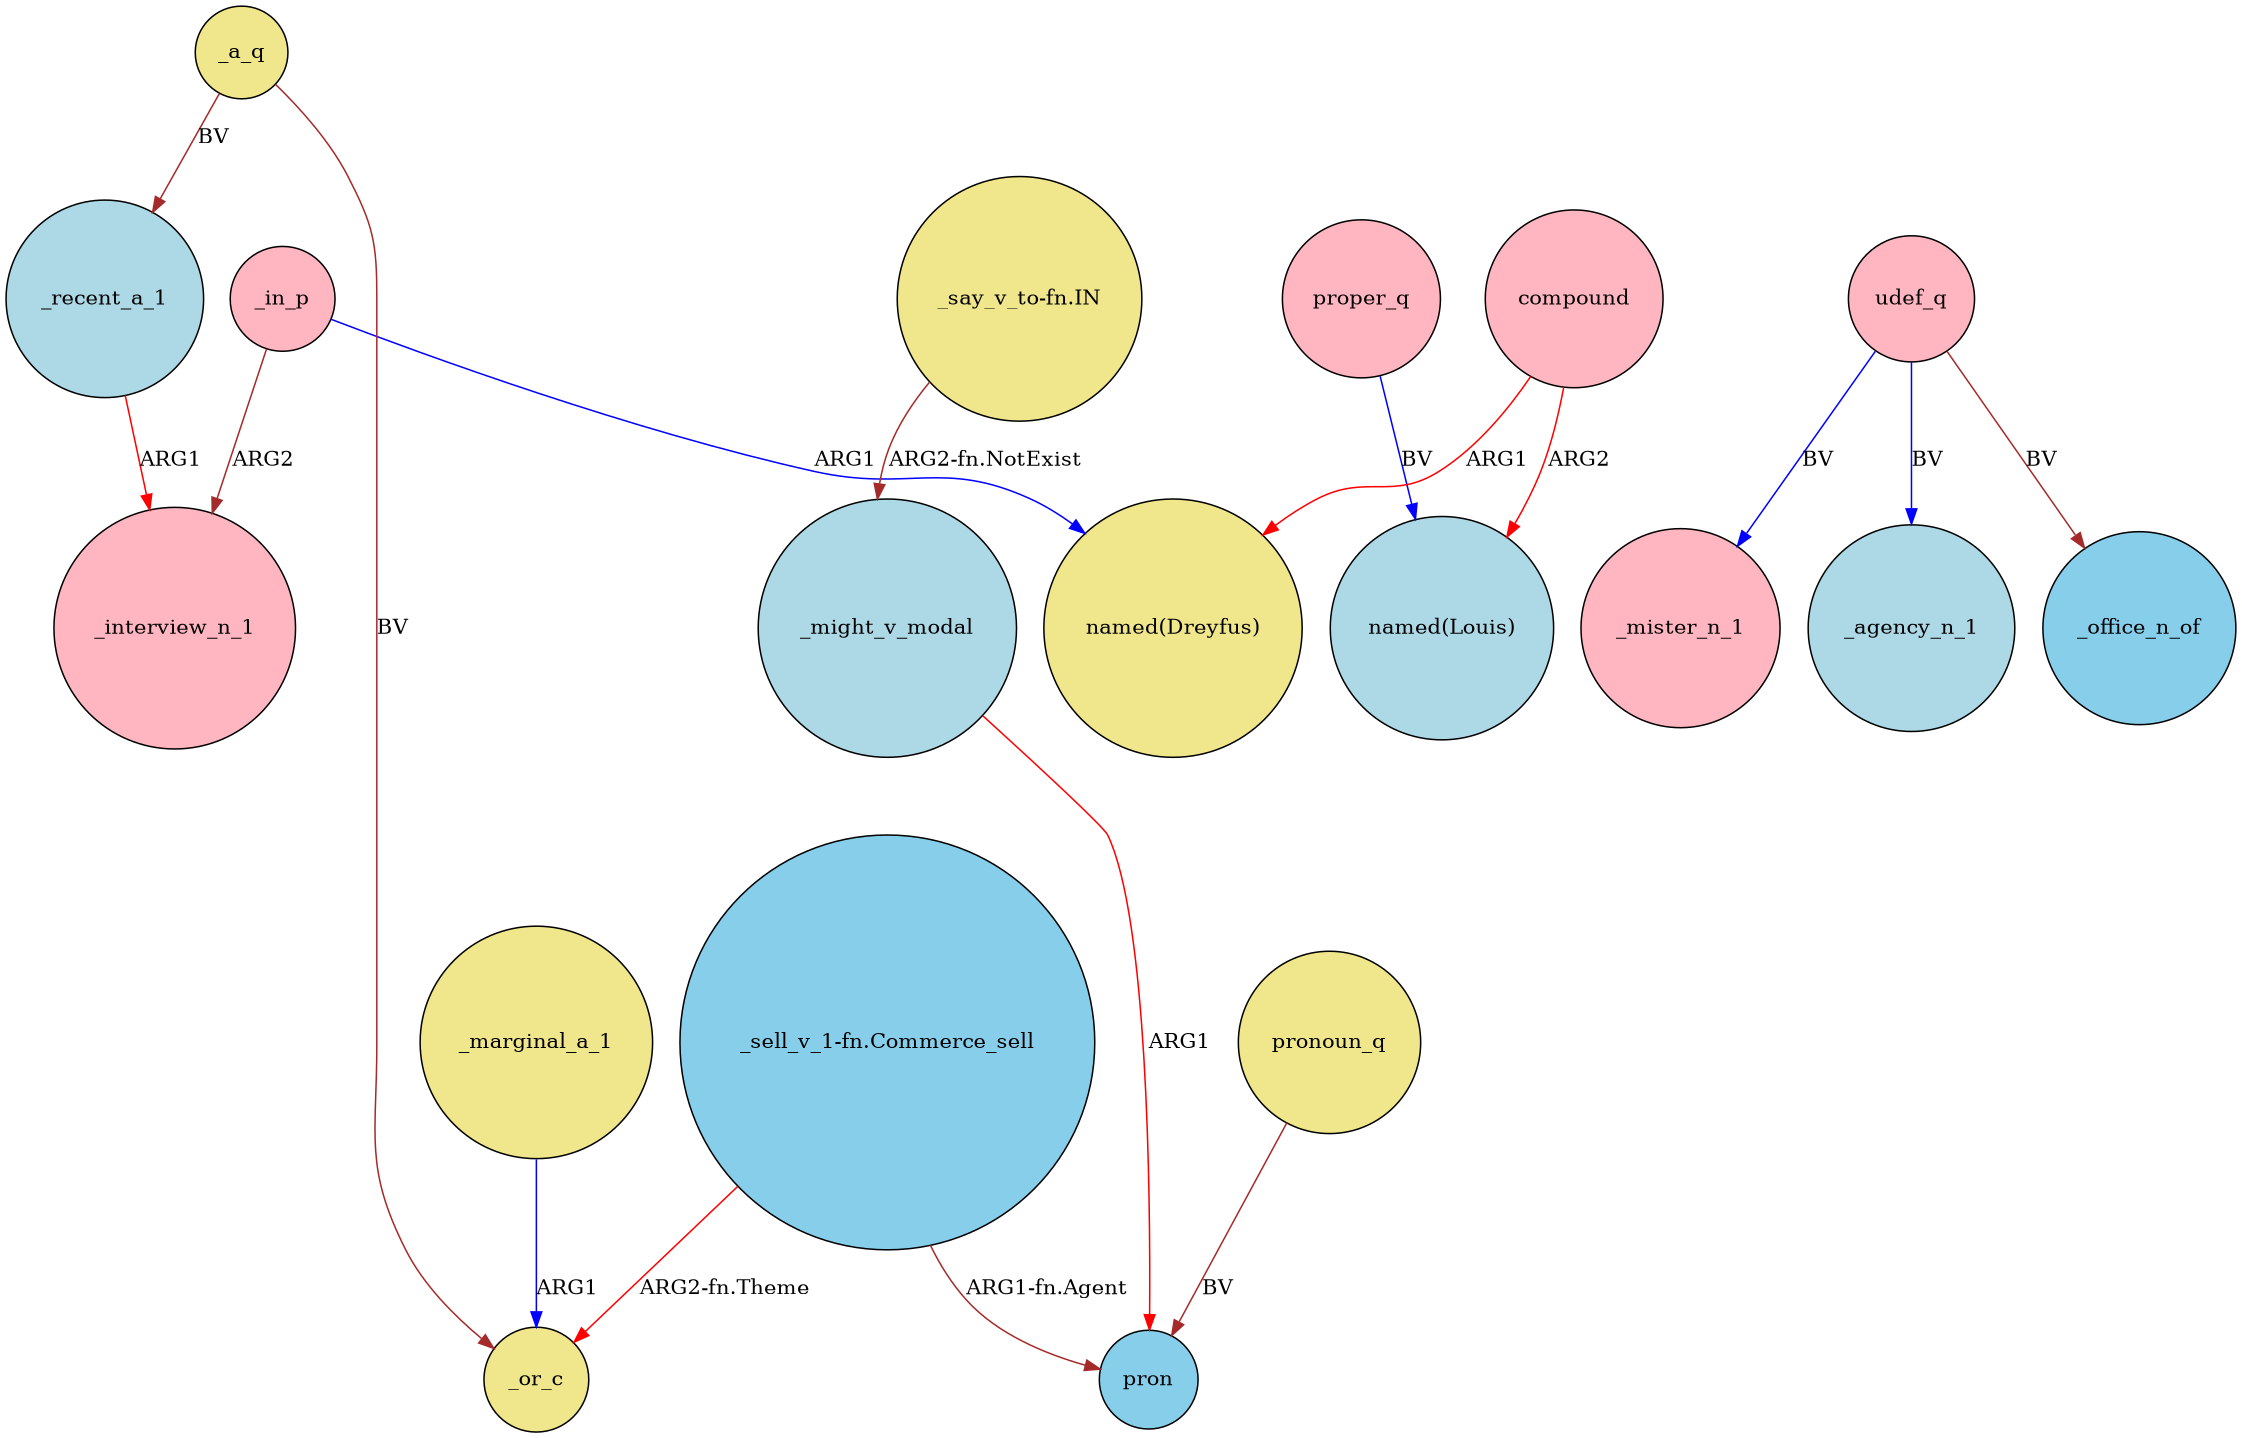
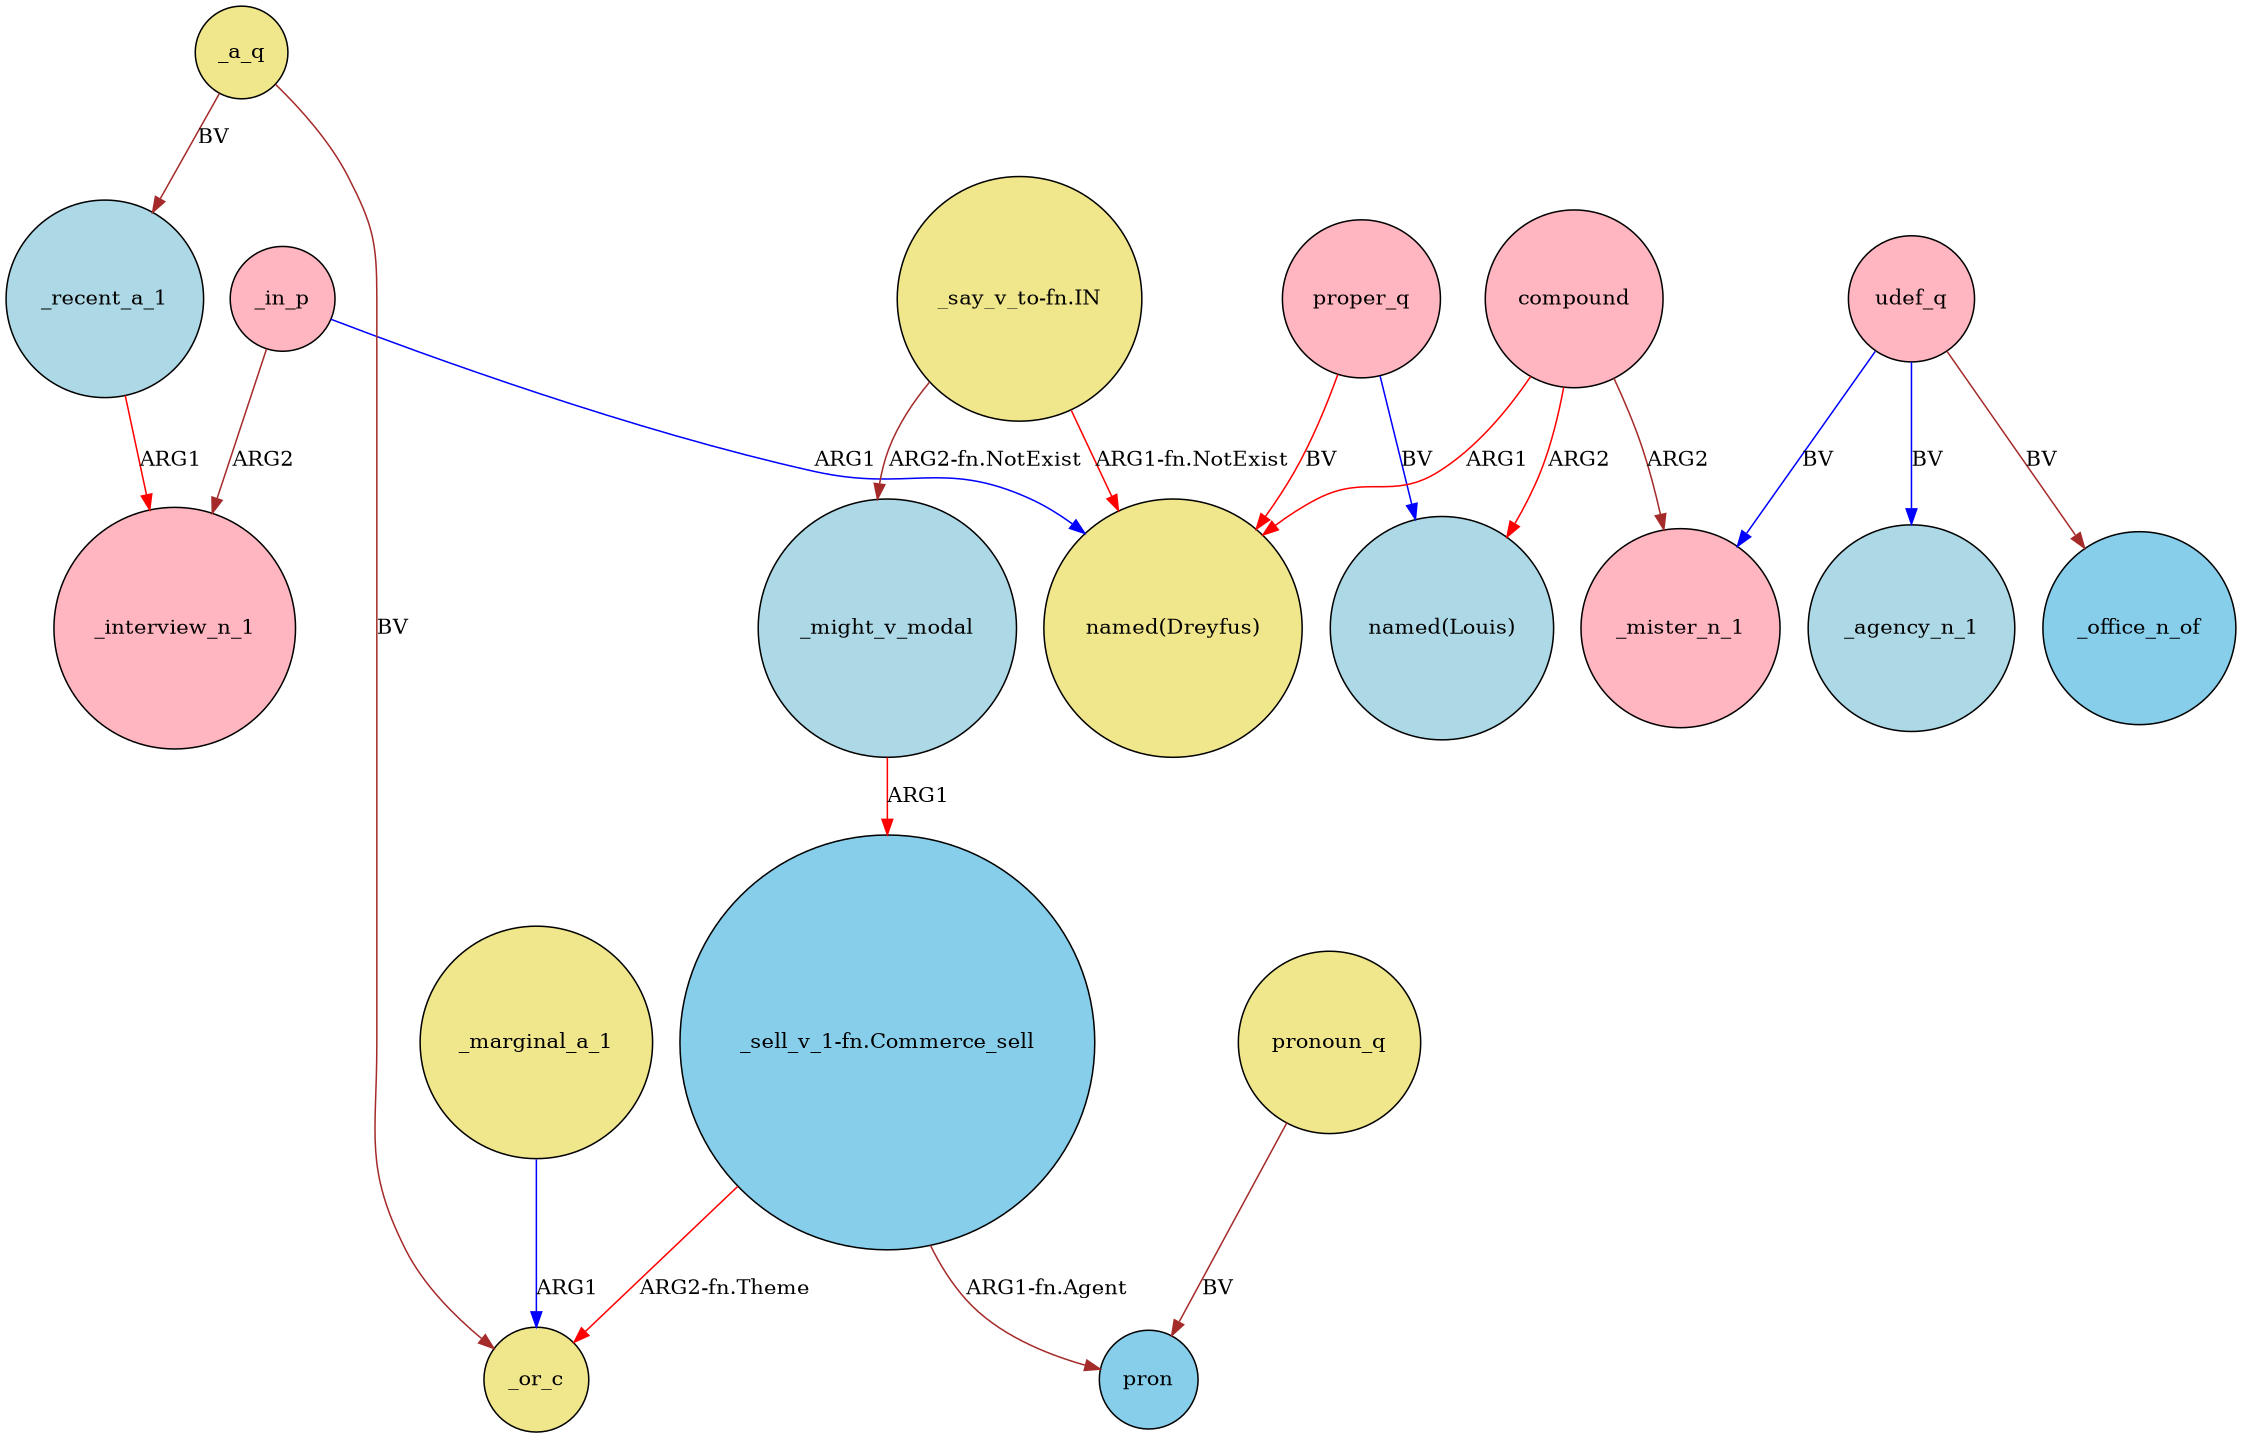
edge "compound" -> "_mister_n_1": added, label "ARG2"
edge "proper_q" -> "named(Dreyfus)": added, label "BV"
edge "_say_v_to-fn.IN" -> "named(Dreyfus)": added, label "ARG1-fn.NotExist"
edge "_might_v_modal" -> "pron": now "_might_v_modal" -> "_sell_v_1-fn.Commerce_sell"
